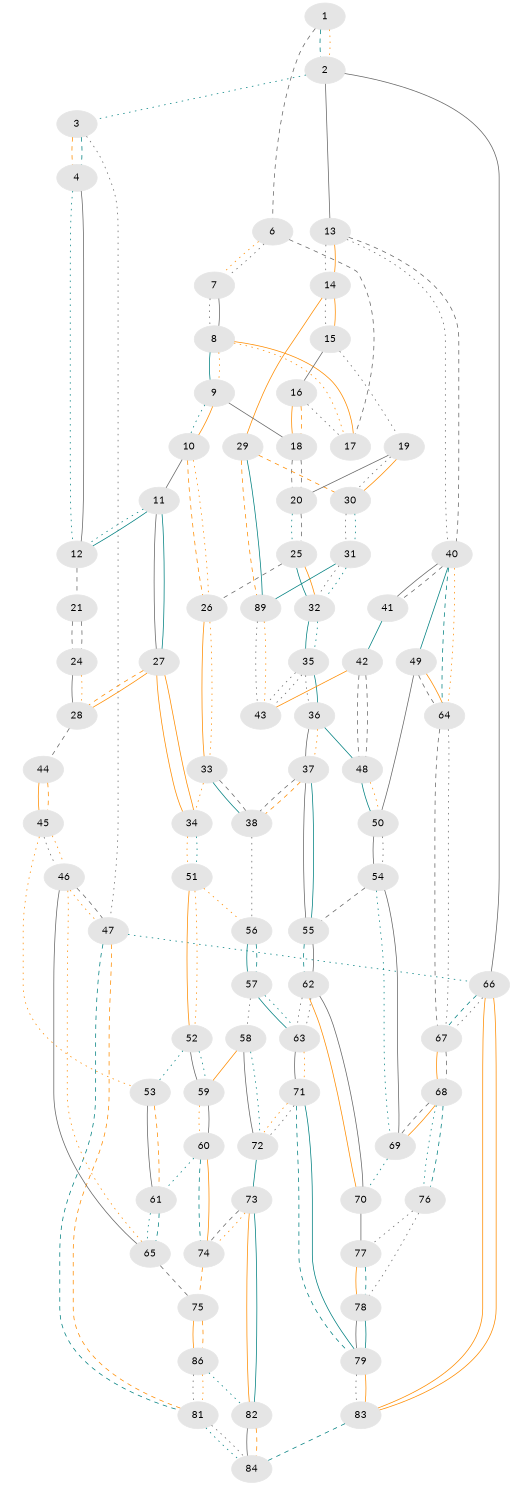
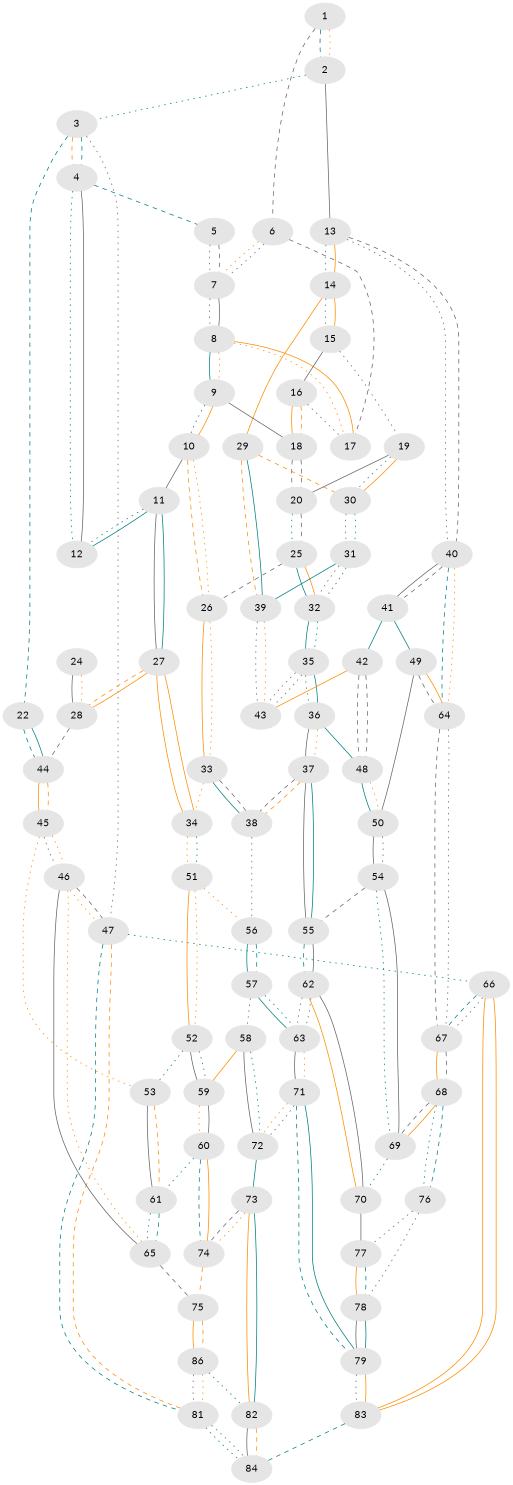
node "5": added
edge "2" -- "66": removed
node "21": removed
node "89": label "89" -> "39"
edge "40" -- "49": now "41" -- "49"
node "22": added
